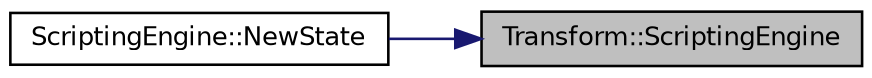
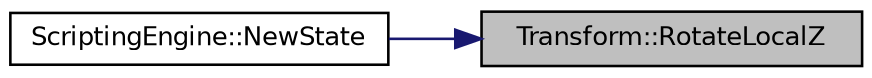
node "Transform::ScriptingEngine": label "Transform::ScriptingEngine" -> "Transform::RotateLocalZ"
